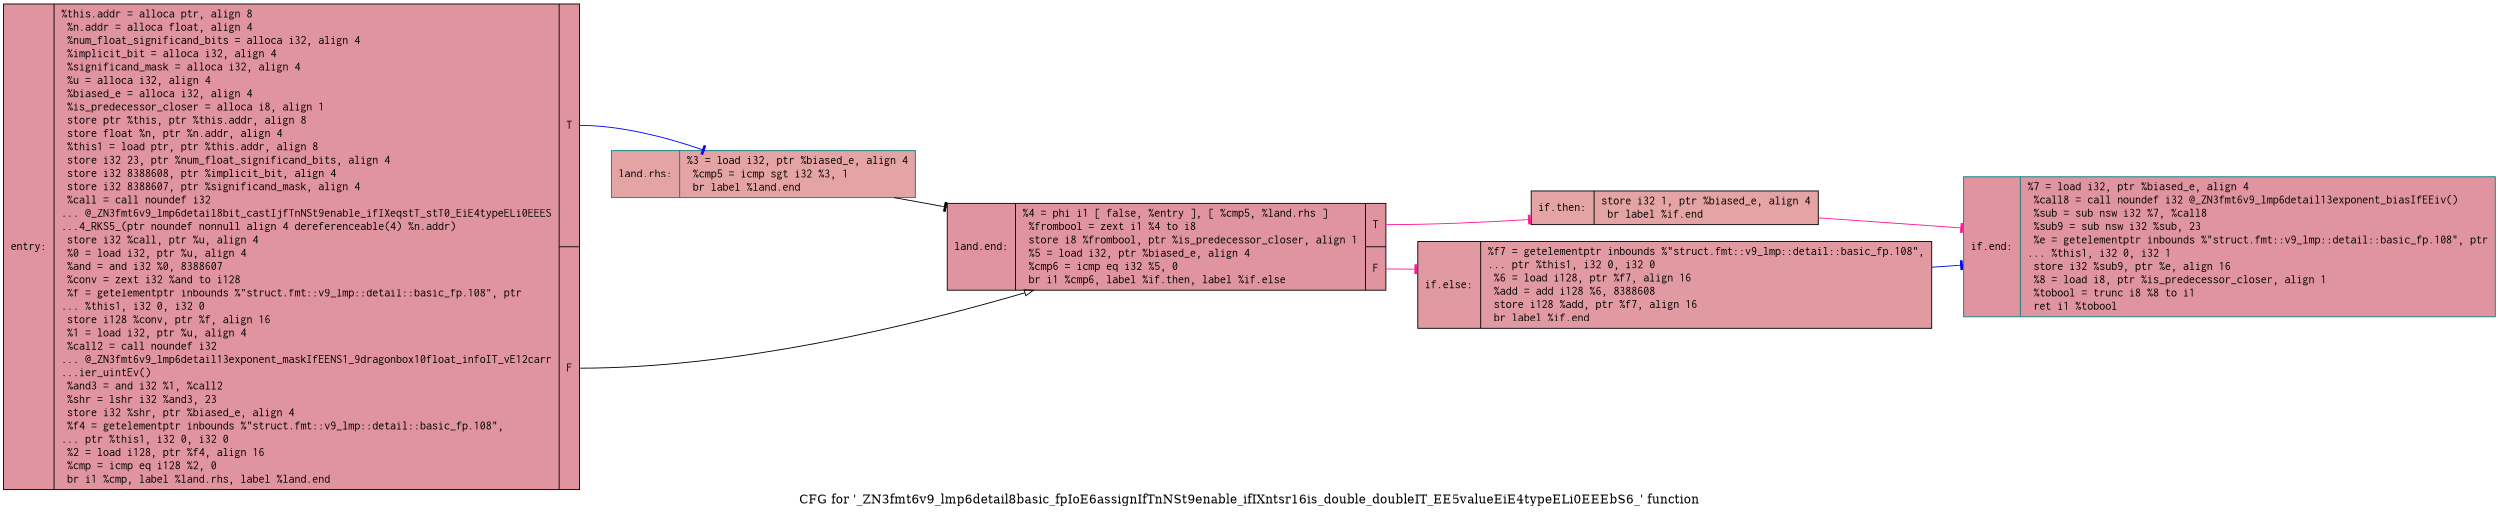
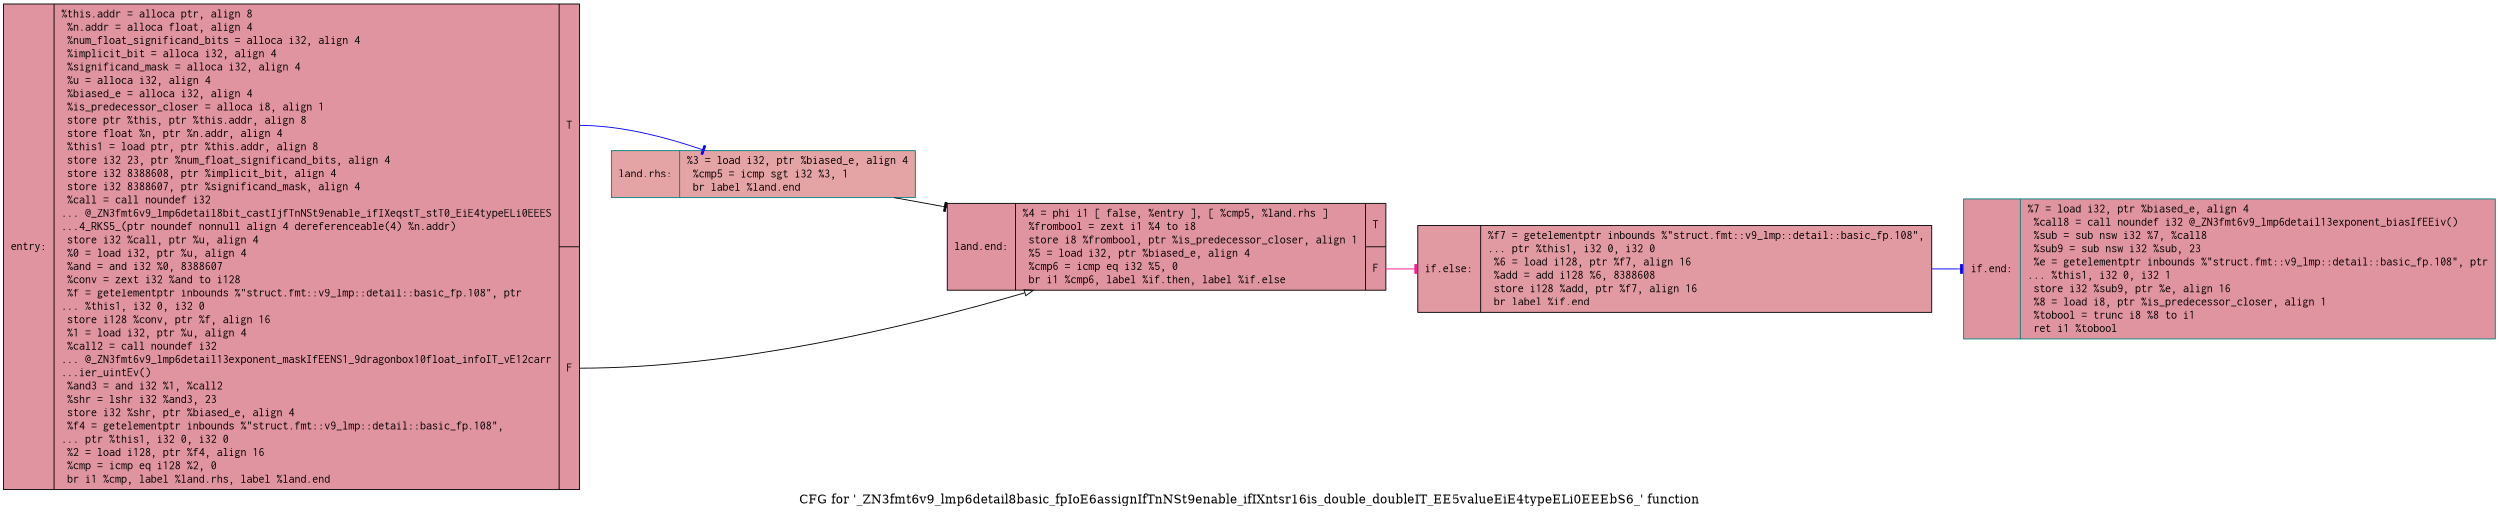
node "if.then:": removed
